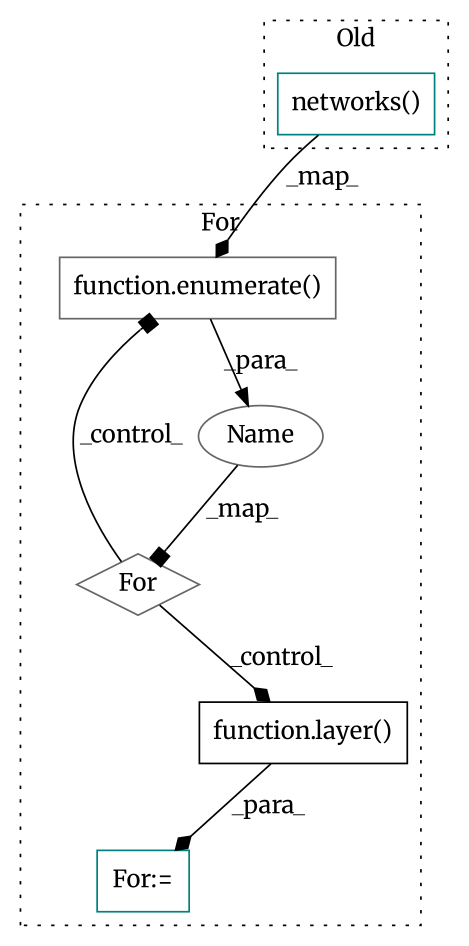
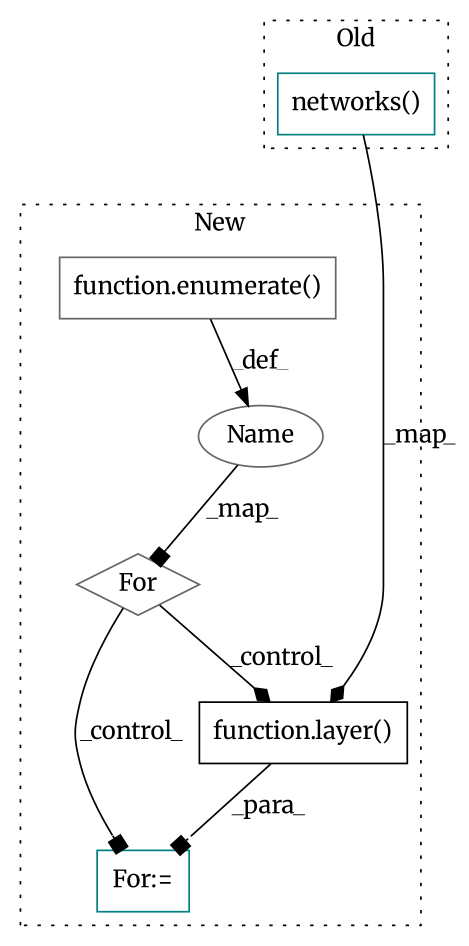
edge "networks()" -> "function.enumerate()": now "networks()" -> "function.layer()"
cluster "For": label "For" -> "New"
edge "function.enumerate()" -> "Name": label "_para_" -> "_def_"
edge "For" -> "function.enumerate()": now "For" -> "For:="
edge "function.layer()" -> "For:=": arrowhead diamond -> box
